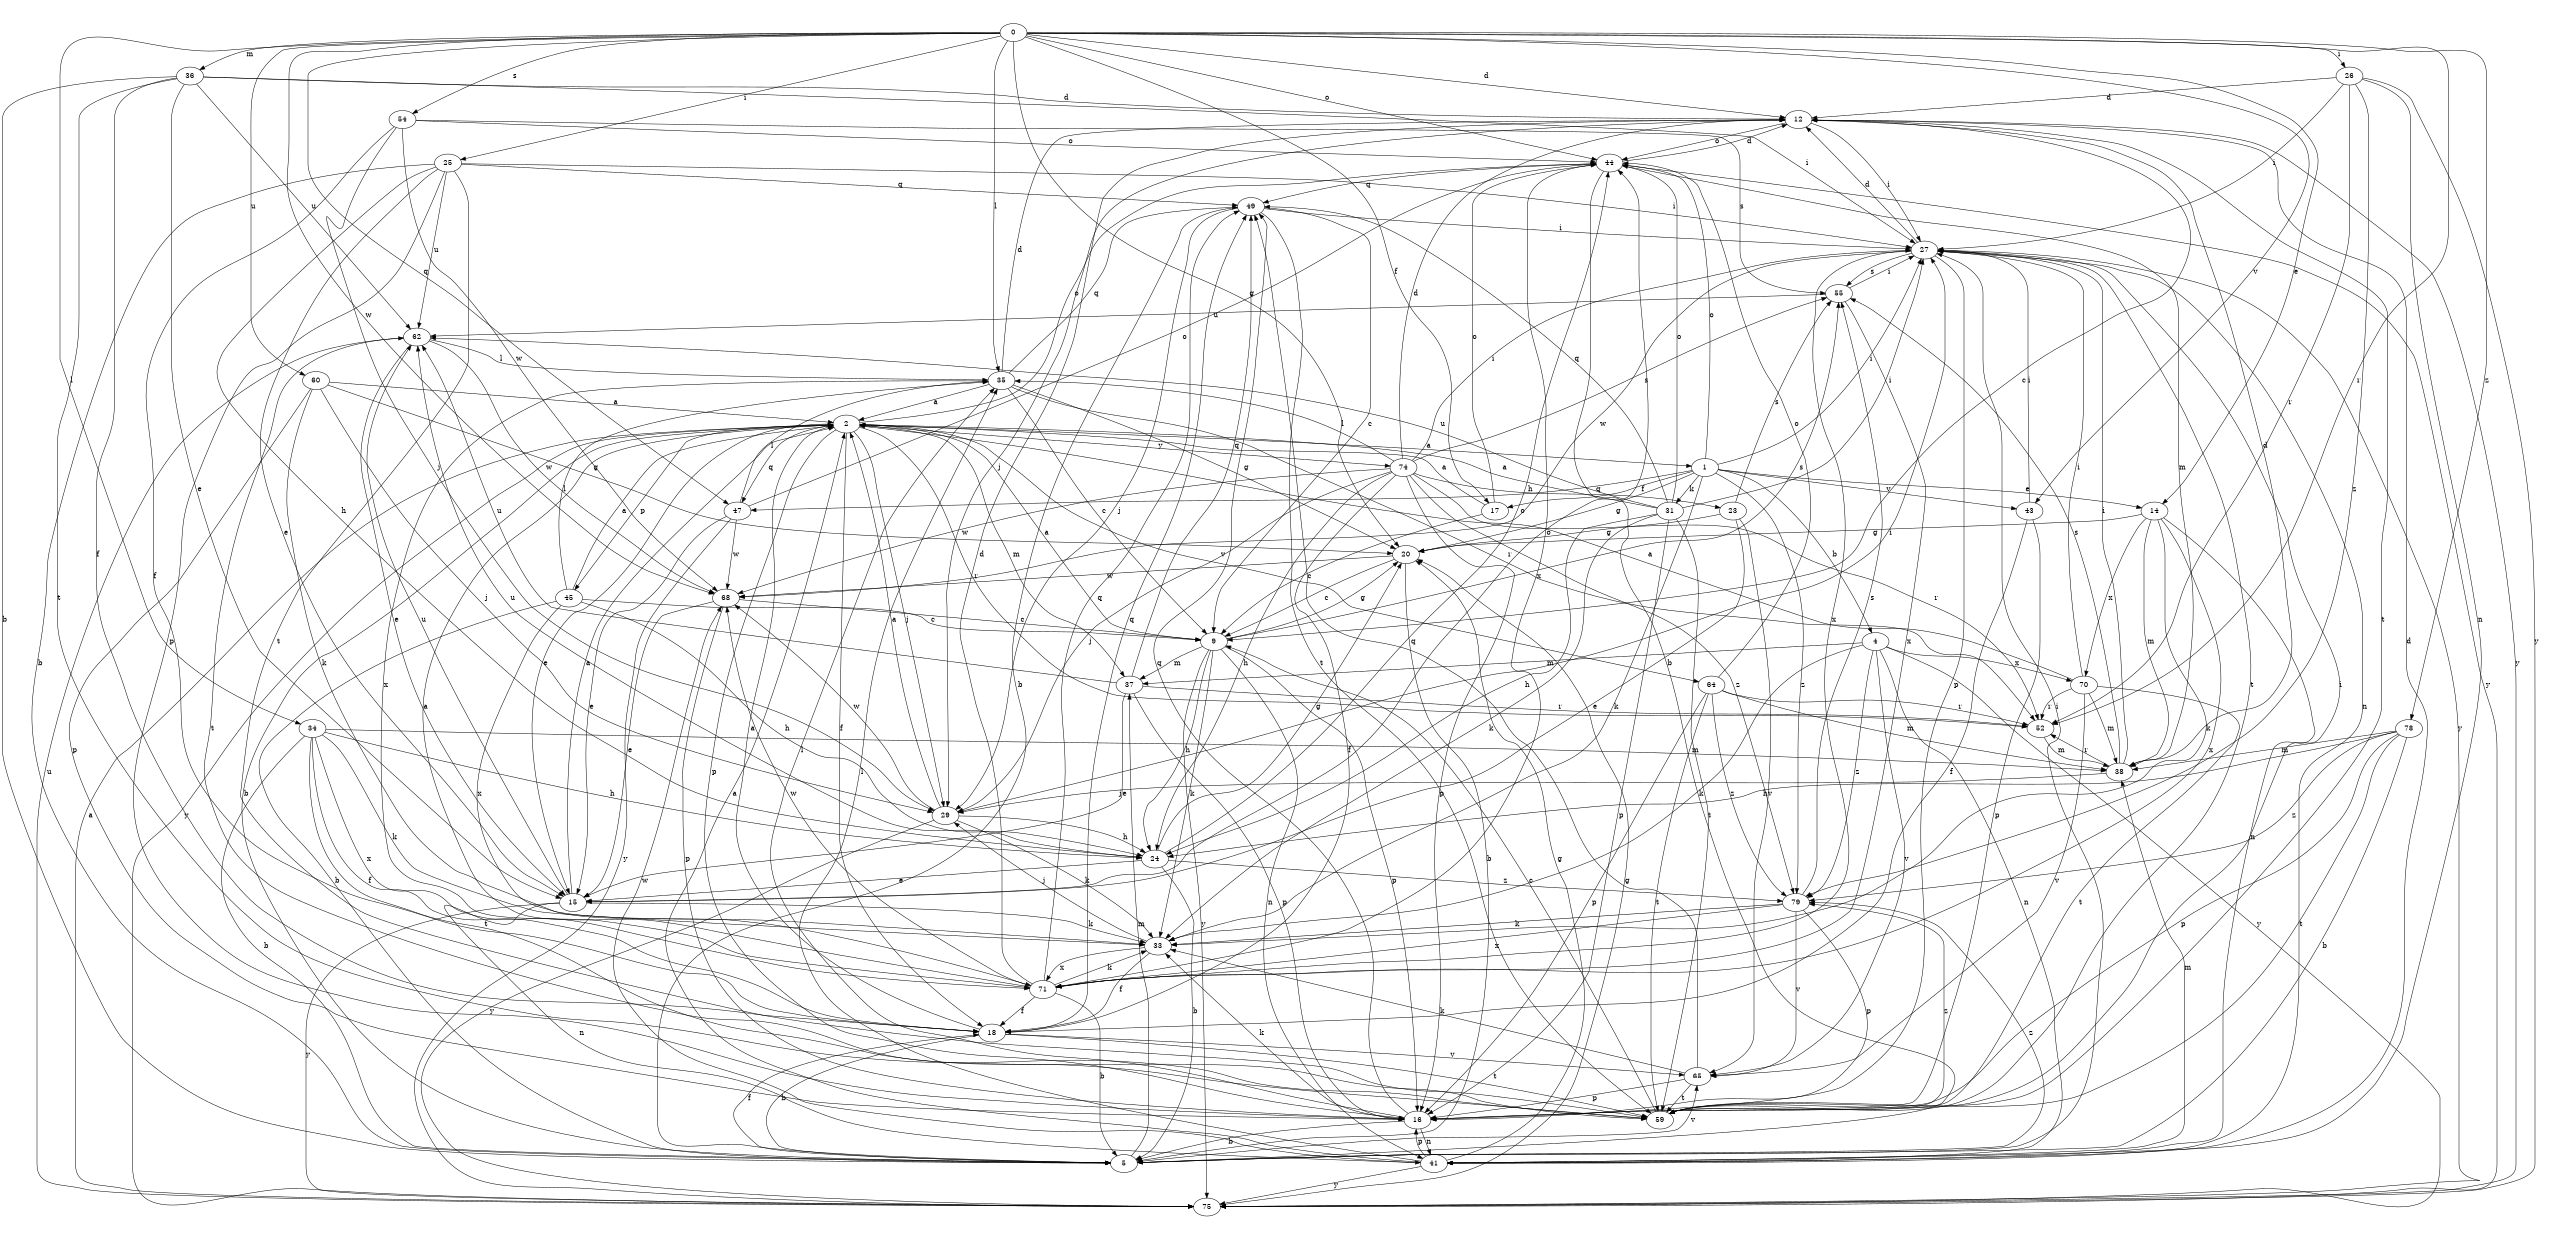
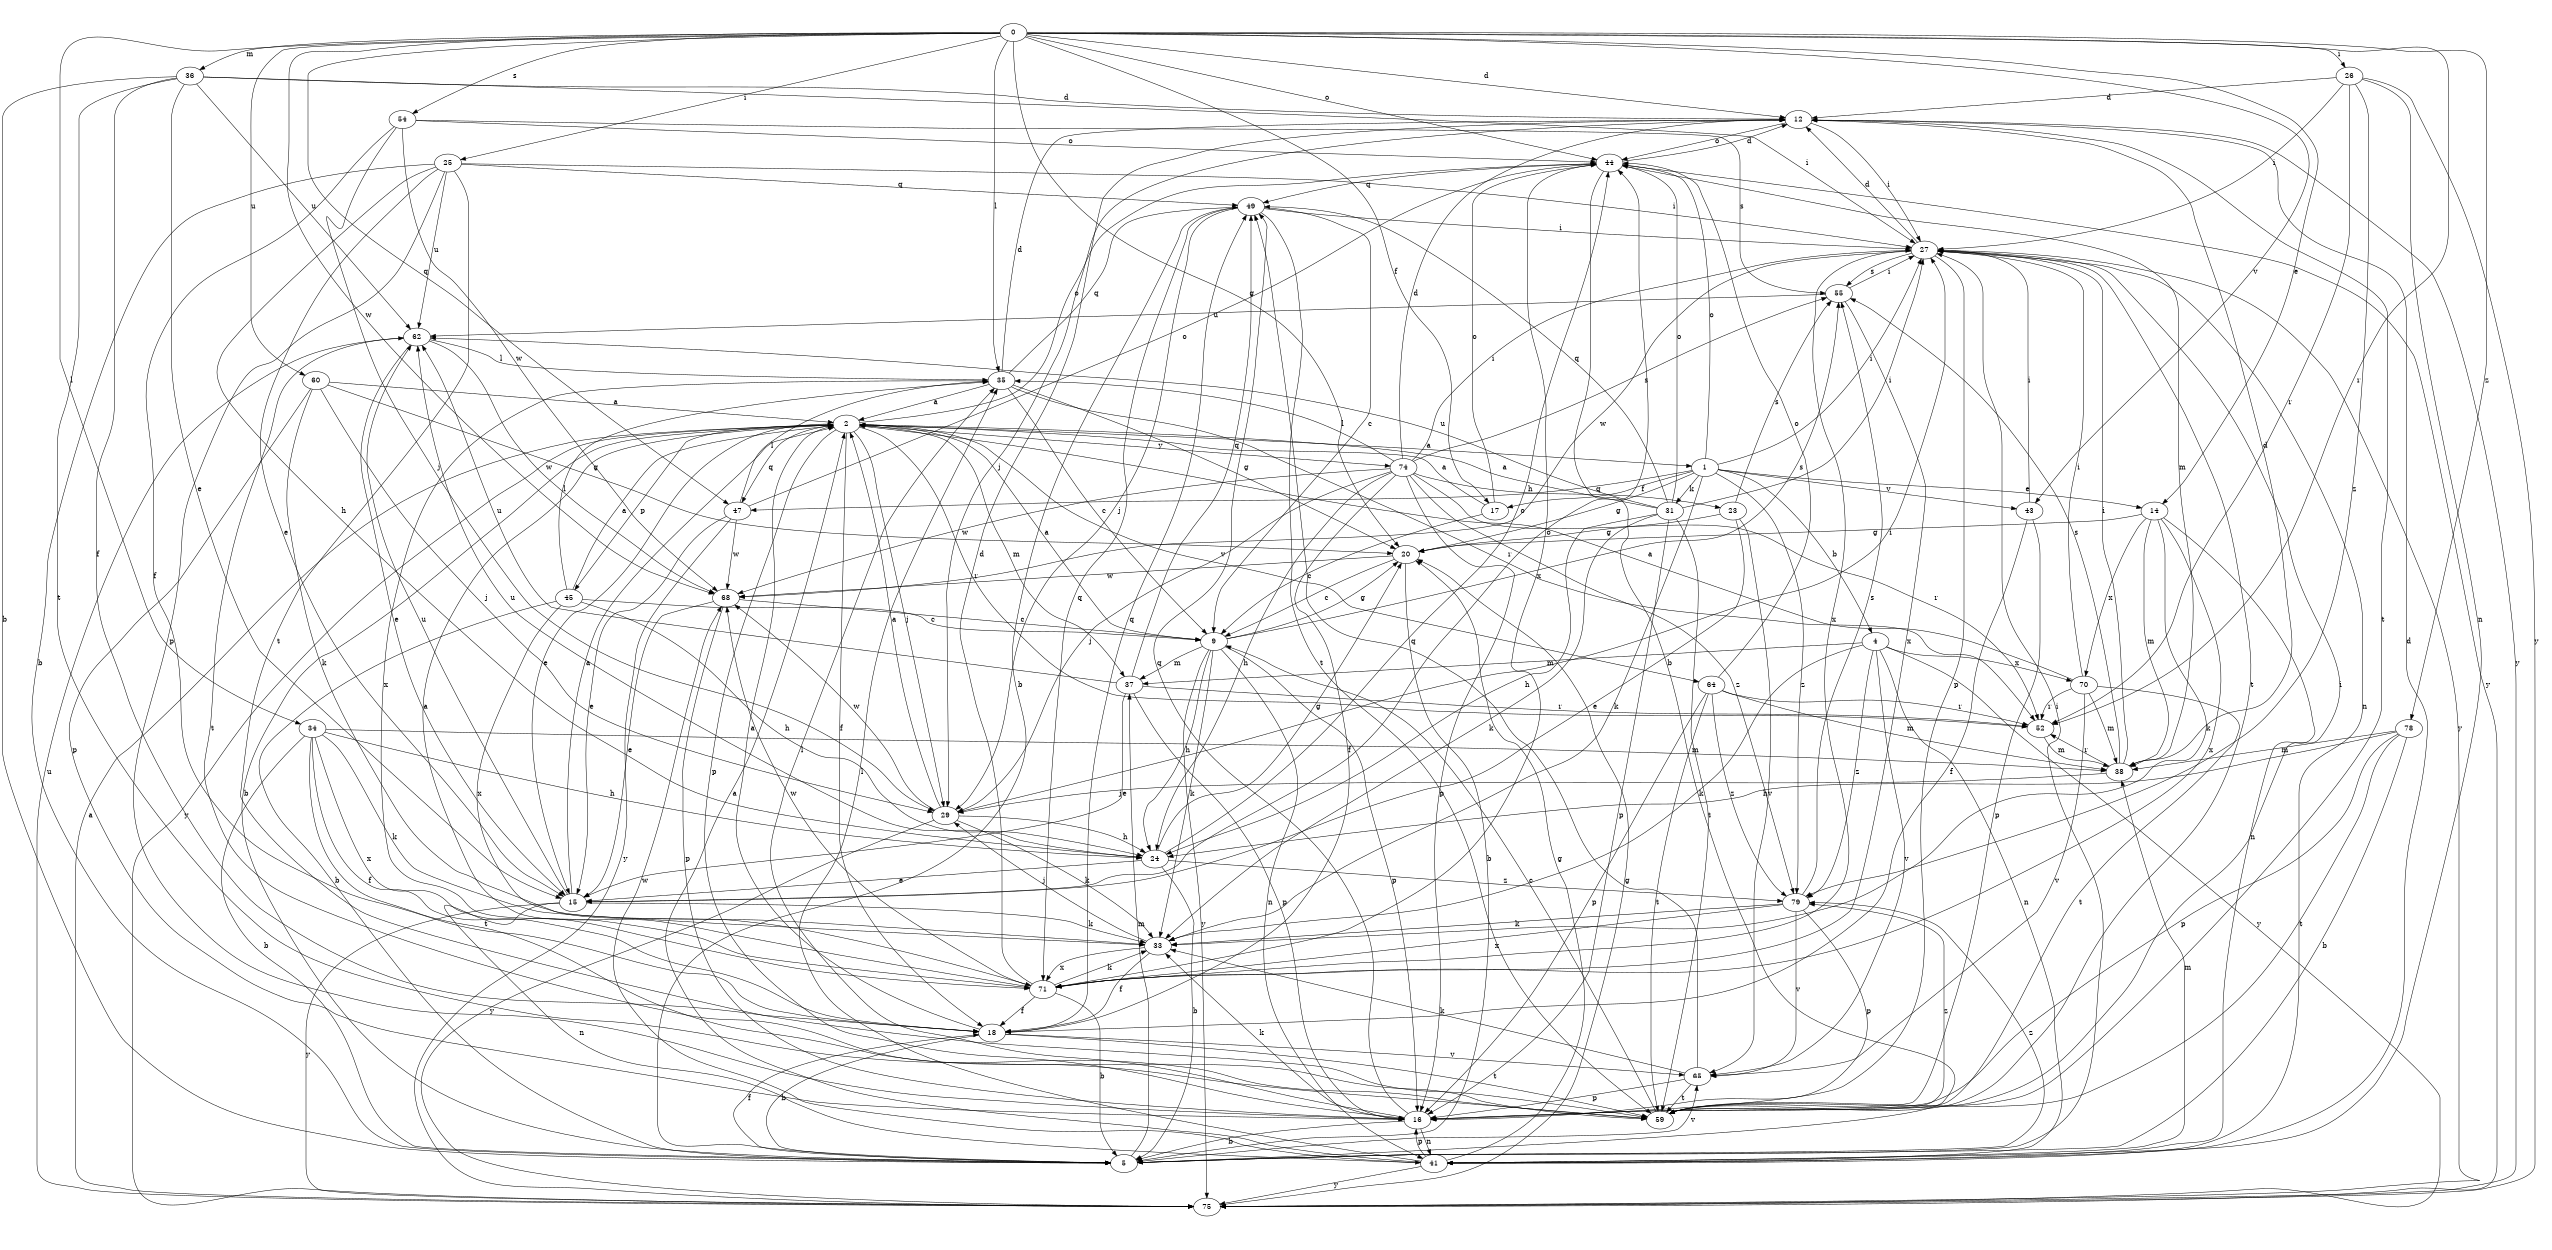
edge "12" -> "9": removed, label "c"
edge "71" -> "49": reversed
edge "78" -> "79": removed, label "z"
